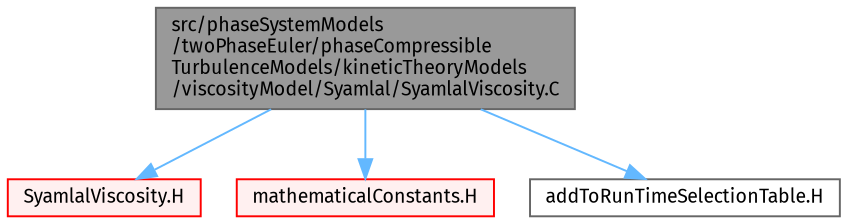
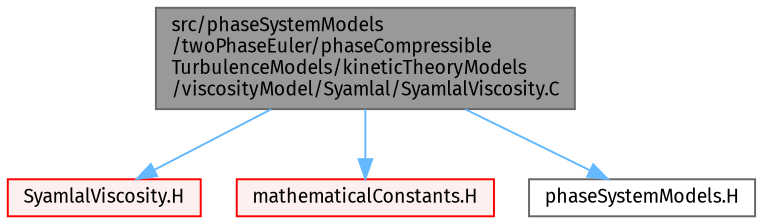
node "addToRunTimeSelectionTable.H": label "addToRunTimeSelectionTable.H" -> "phaseSystemModels.H"
